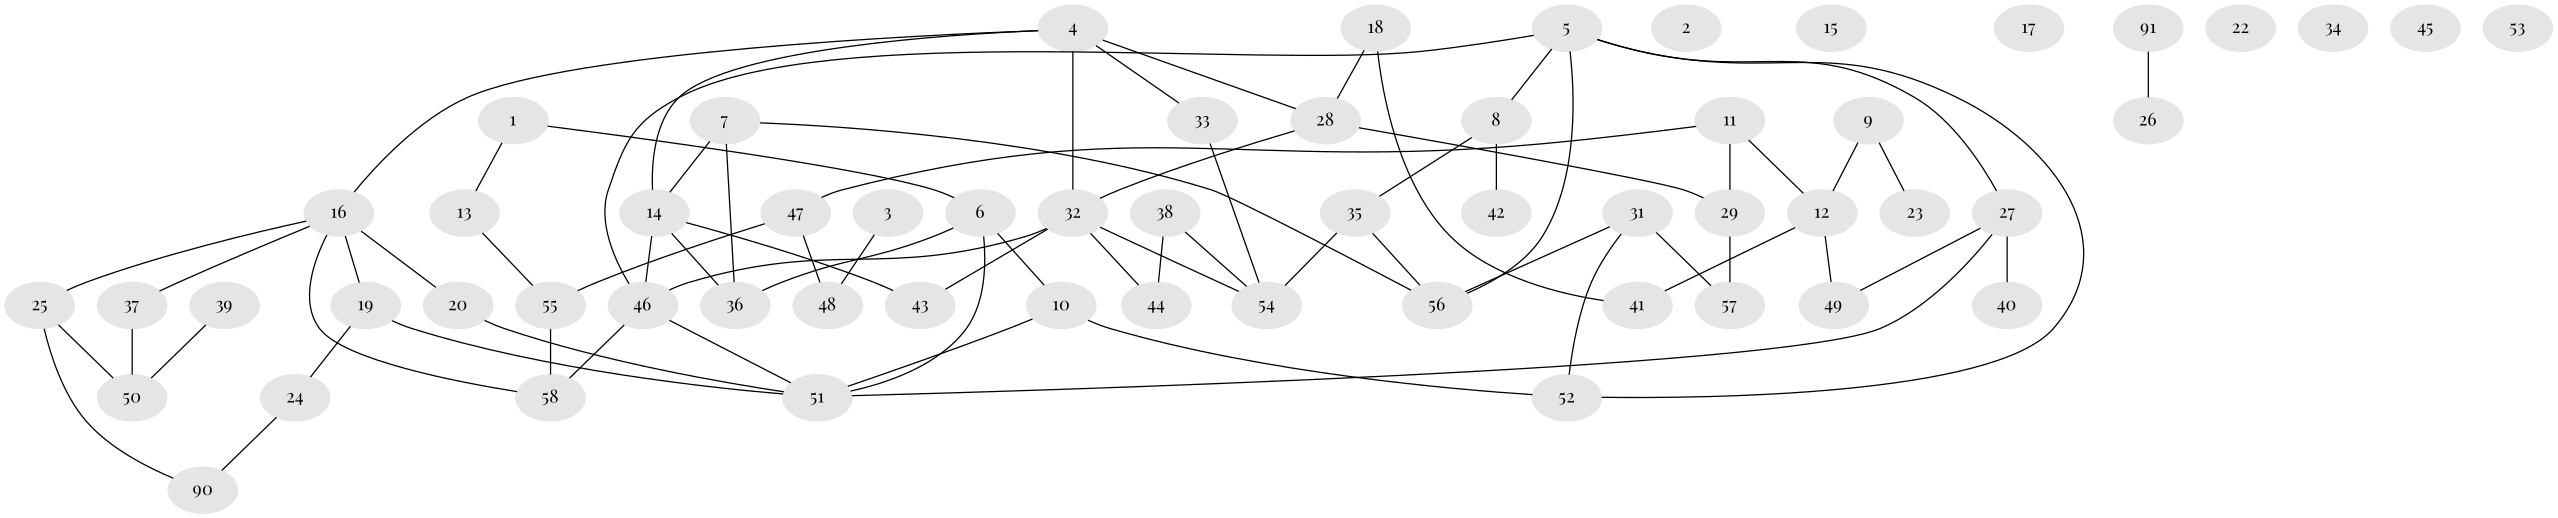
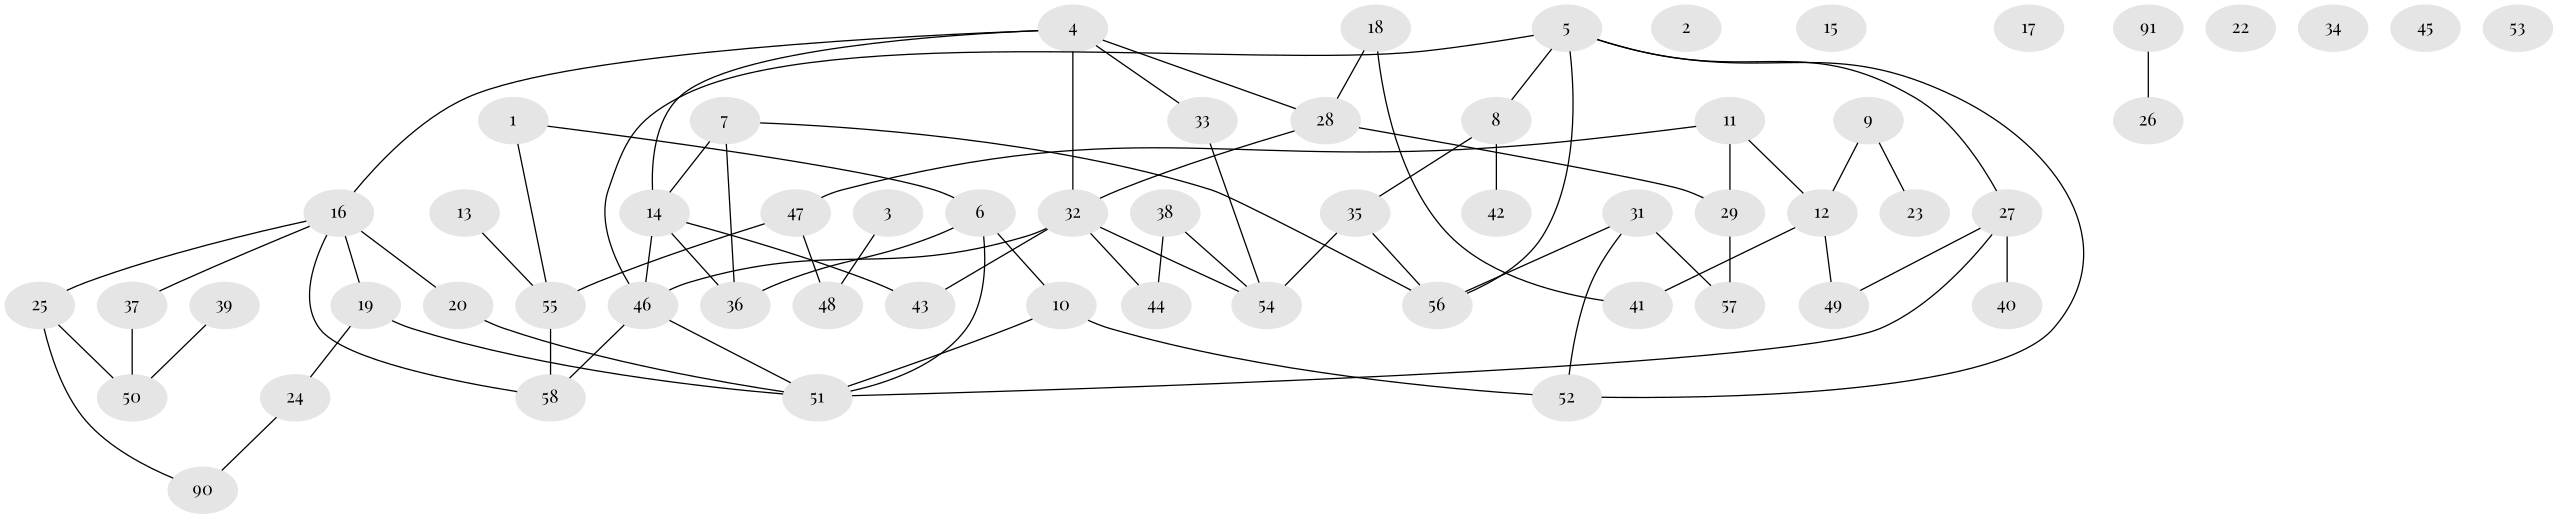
edge "1" -- "13": now "1" -- "55"
